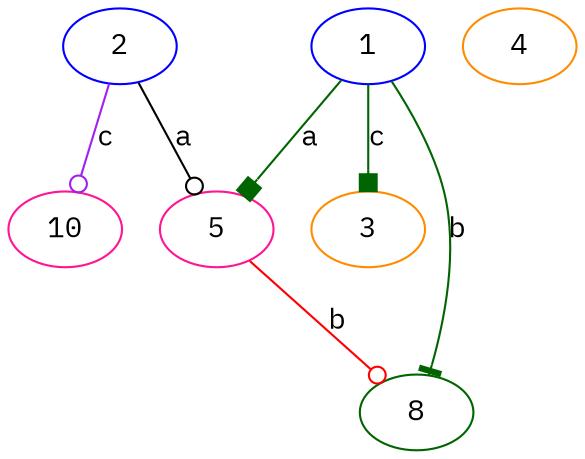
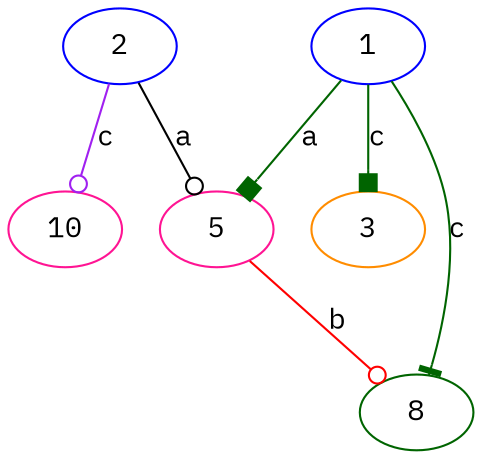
node "4": removed
edge "1" -> "8": label "b" -> "c"
